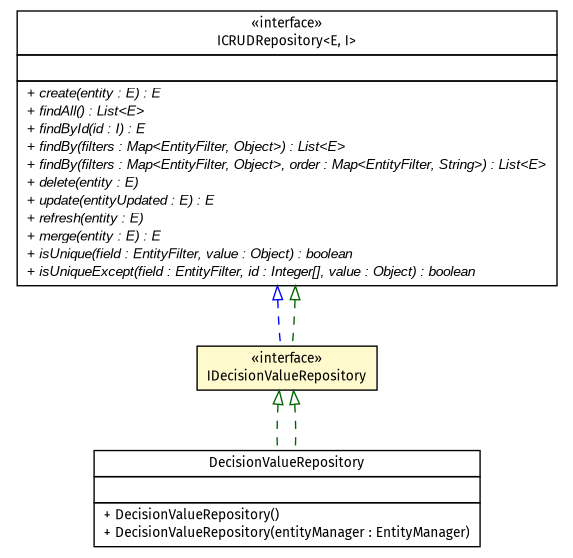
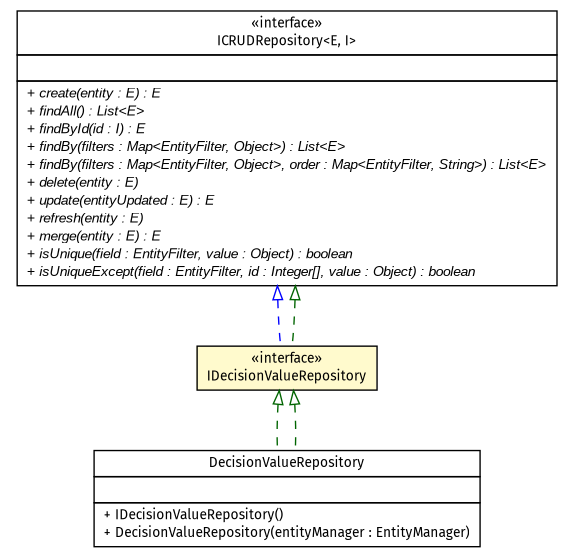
node "DecisionValueRepository": text "+ DecisionValueRepository()" -> "+ IDecisionValueRepository()"
